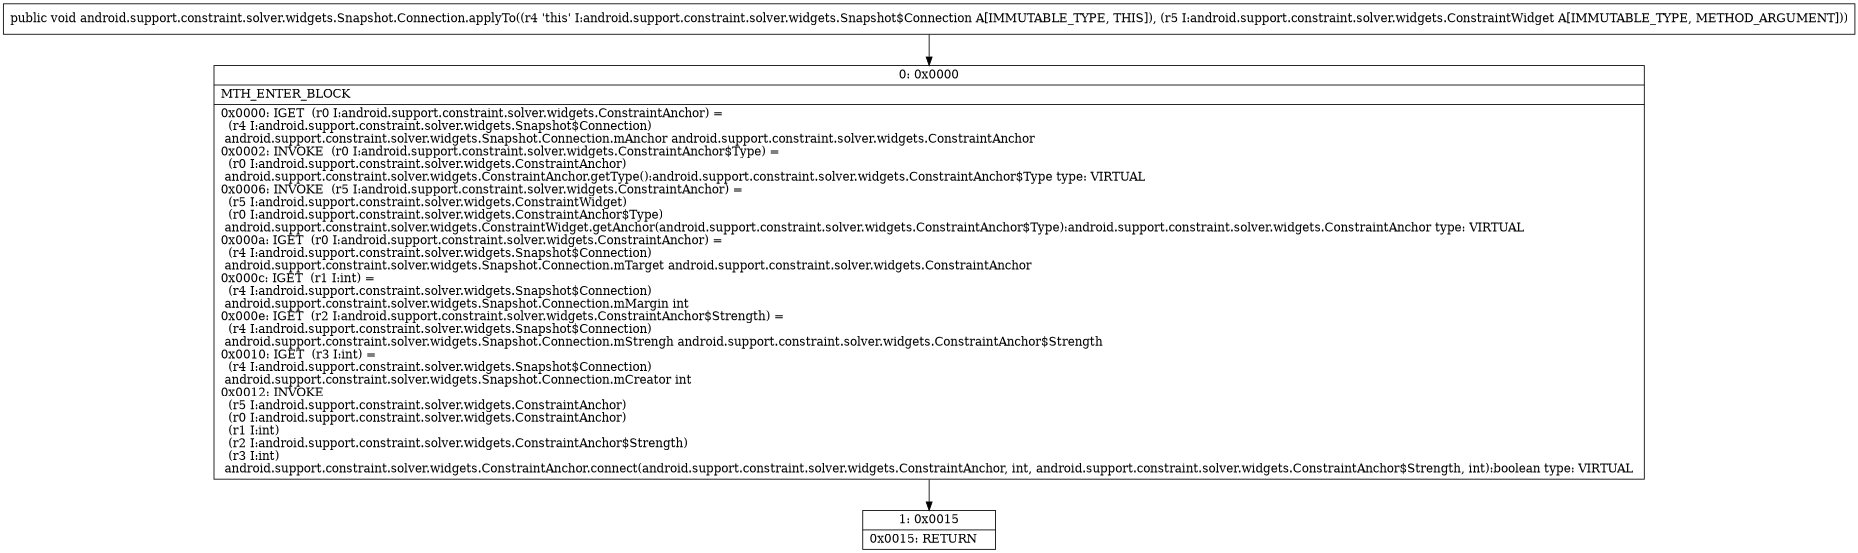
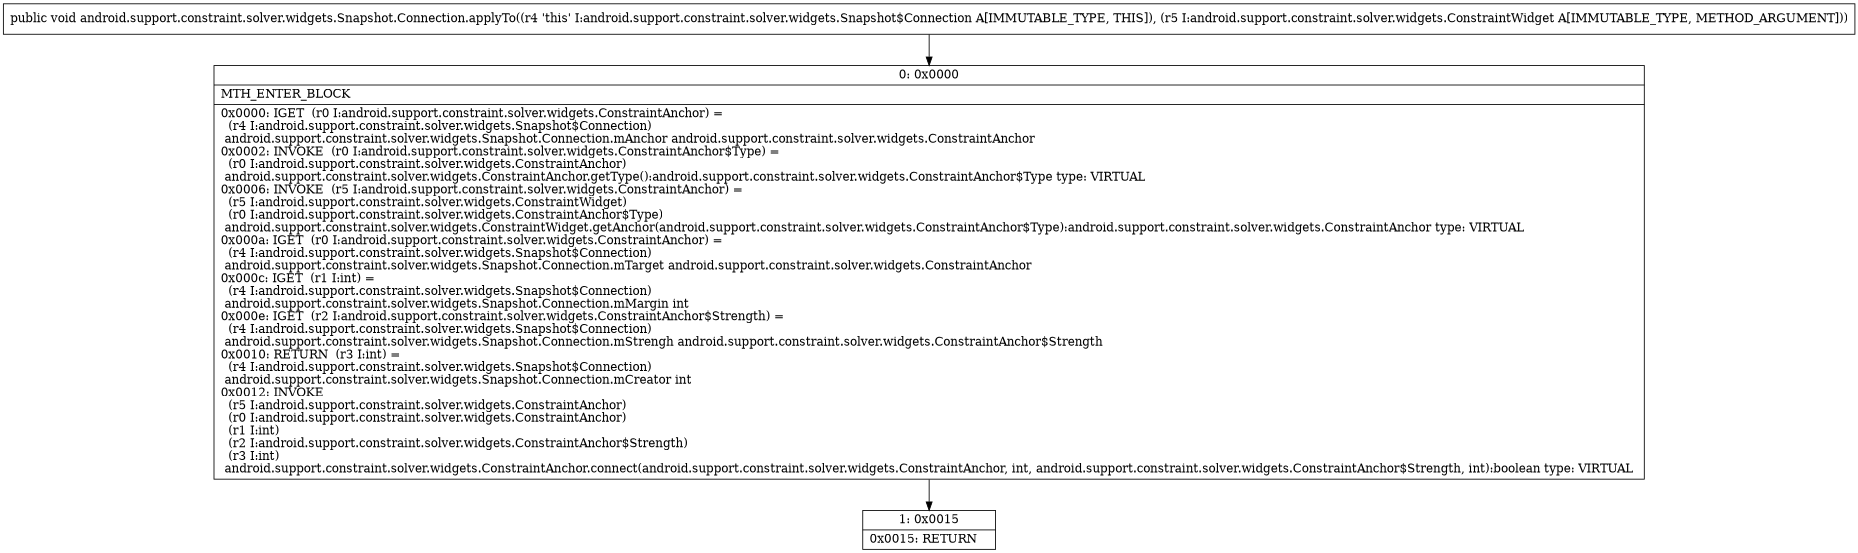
node "0: 0x0000": text "0x0010: IGET  (r3 I:int) =" -> "0x0010: RETURN  (r3 I:int) ="
